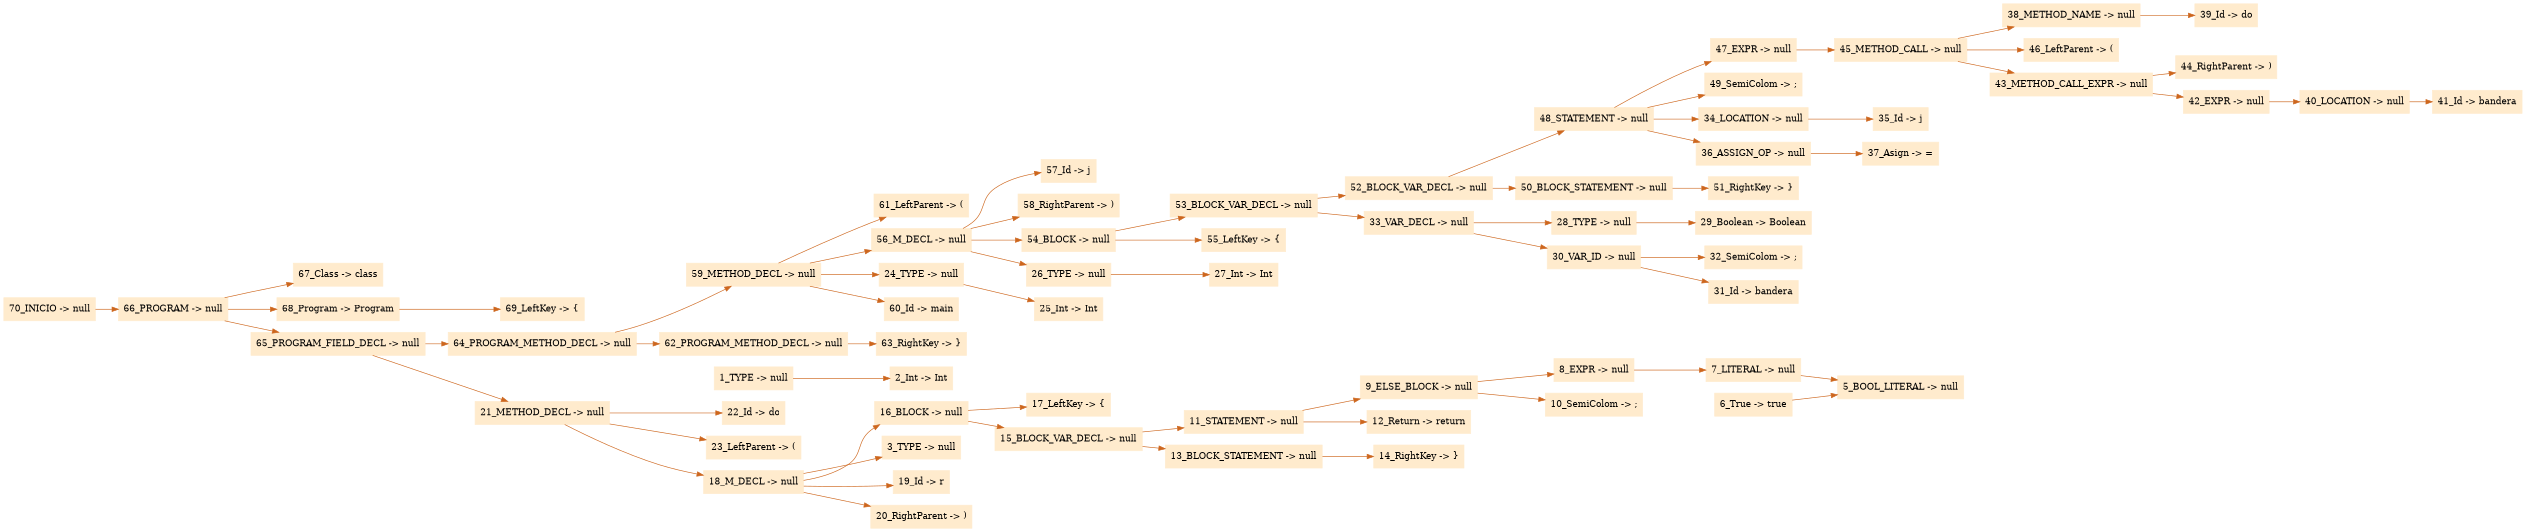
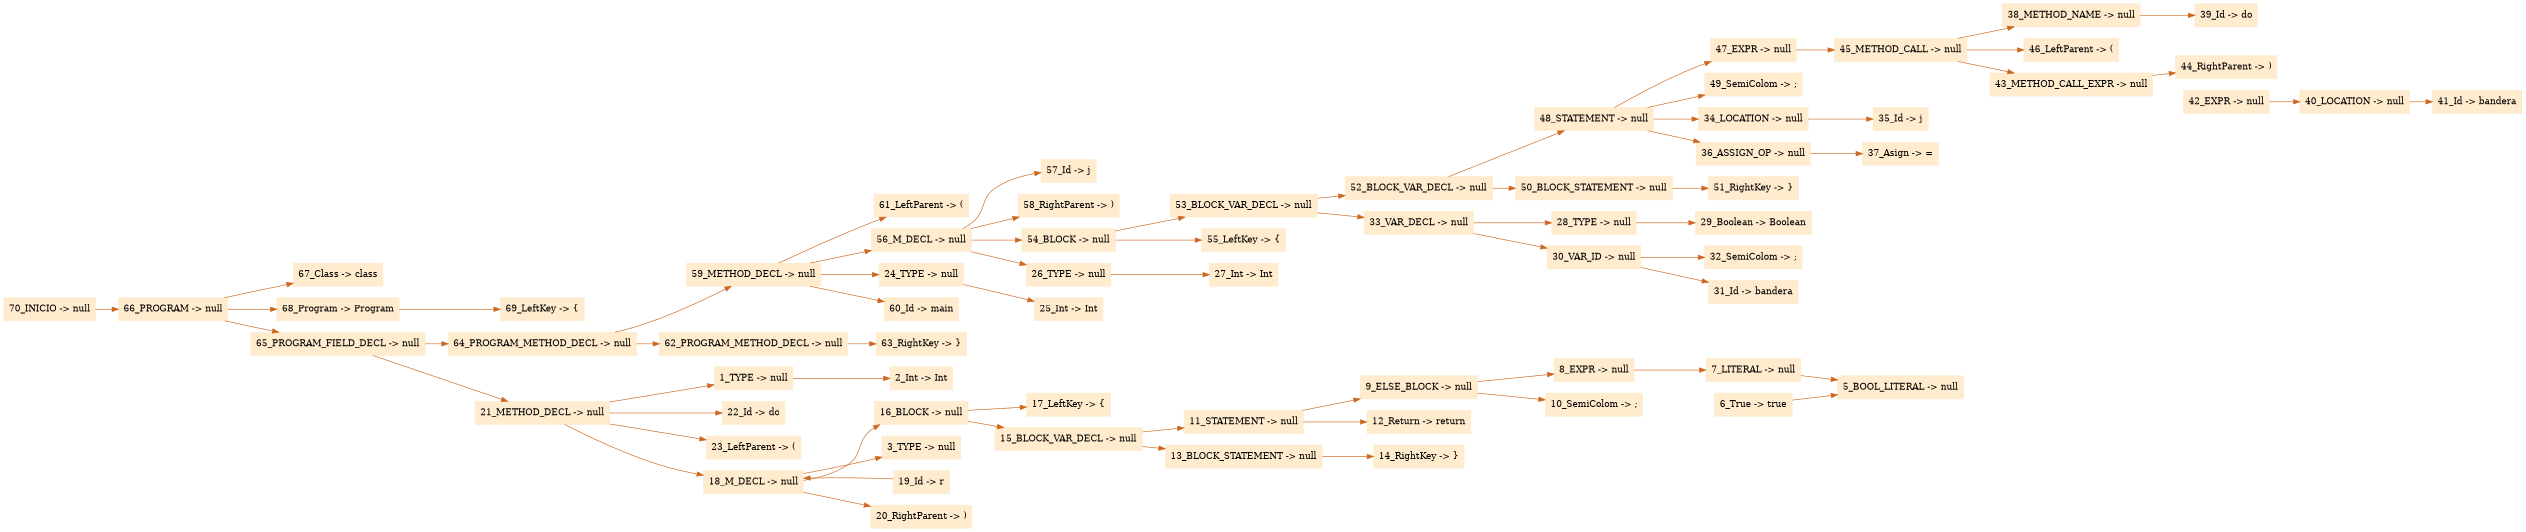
edge "43_METHOD_CALL_EXPR -> null" -> "42_EXPR -> null": removed
edge "21_METHOD_DECL -> null" -> "1_TYPE -> null": added
edge "18_M_DECL -> null" -> "19_Id -> r": reversed
